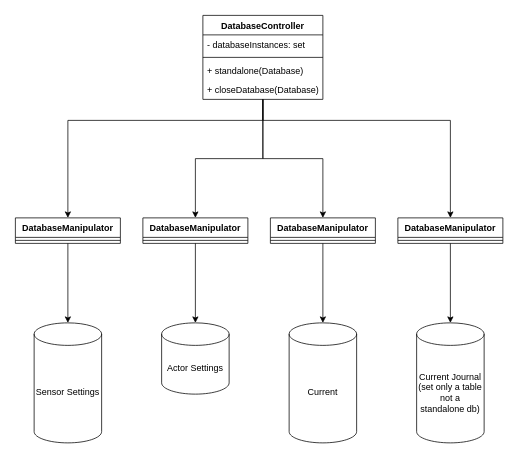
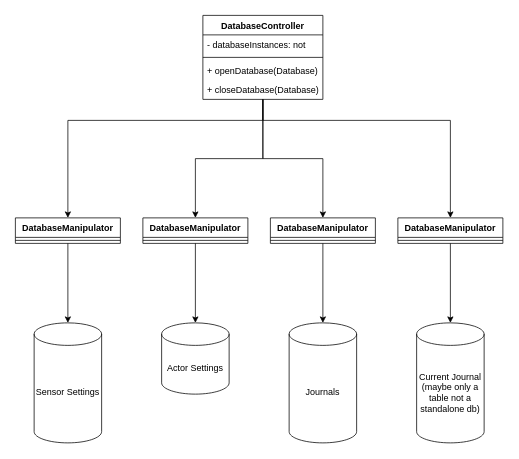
node "- databaseInstances: set": label "- databaseInstances: set" -> "- databaseInstances: not"
node "+ standalone(Database)": label "+ standalone(Database)" -> "+ openDatabase(Database)"
node "Current": label "Current" -> "Journals"
node "Current Journal (set only a table not a standalone db)": label "Current Journal (set only a table not a standalone db)" -> "Current Journal (maybe only a table not a standalone db)"
